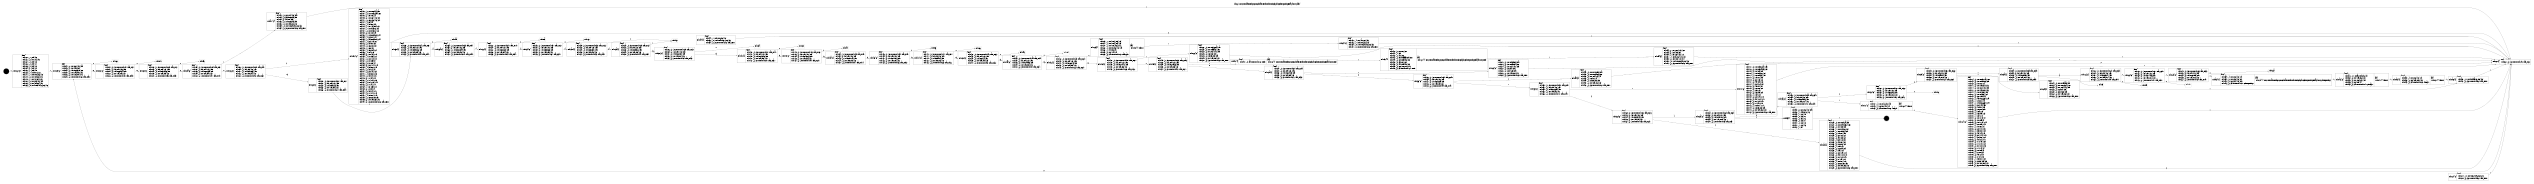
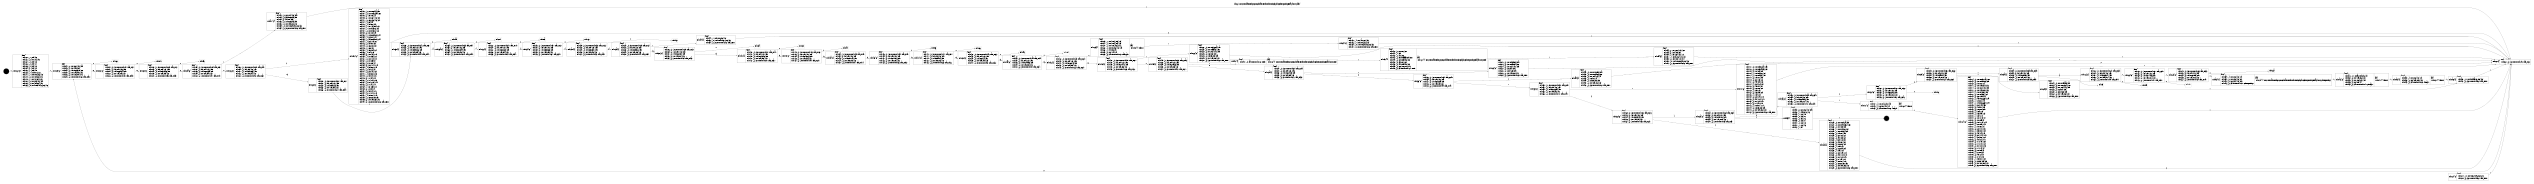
node "0x40201b": added
edge "0x4013ca [28]" -> "0x401d52": now "0x4013ca [28]" -> "0x401f49 [22]"
